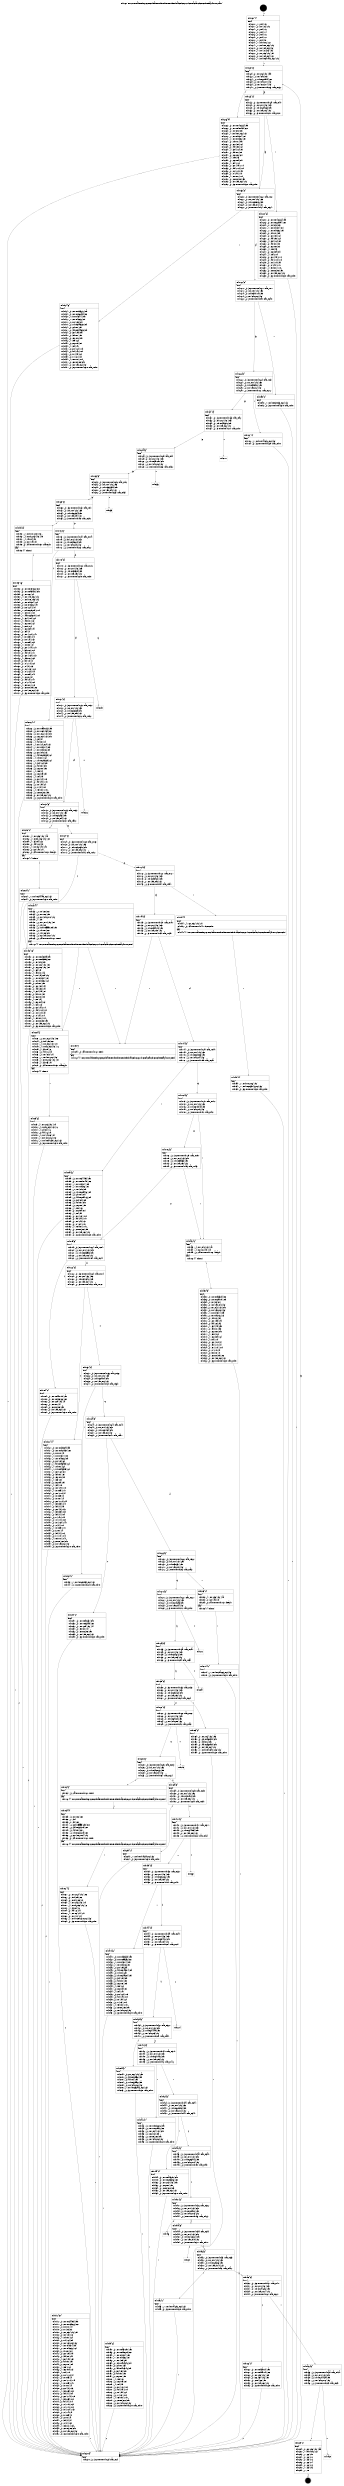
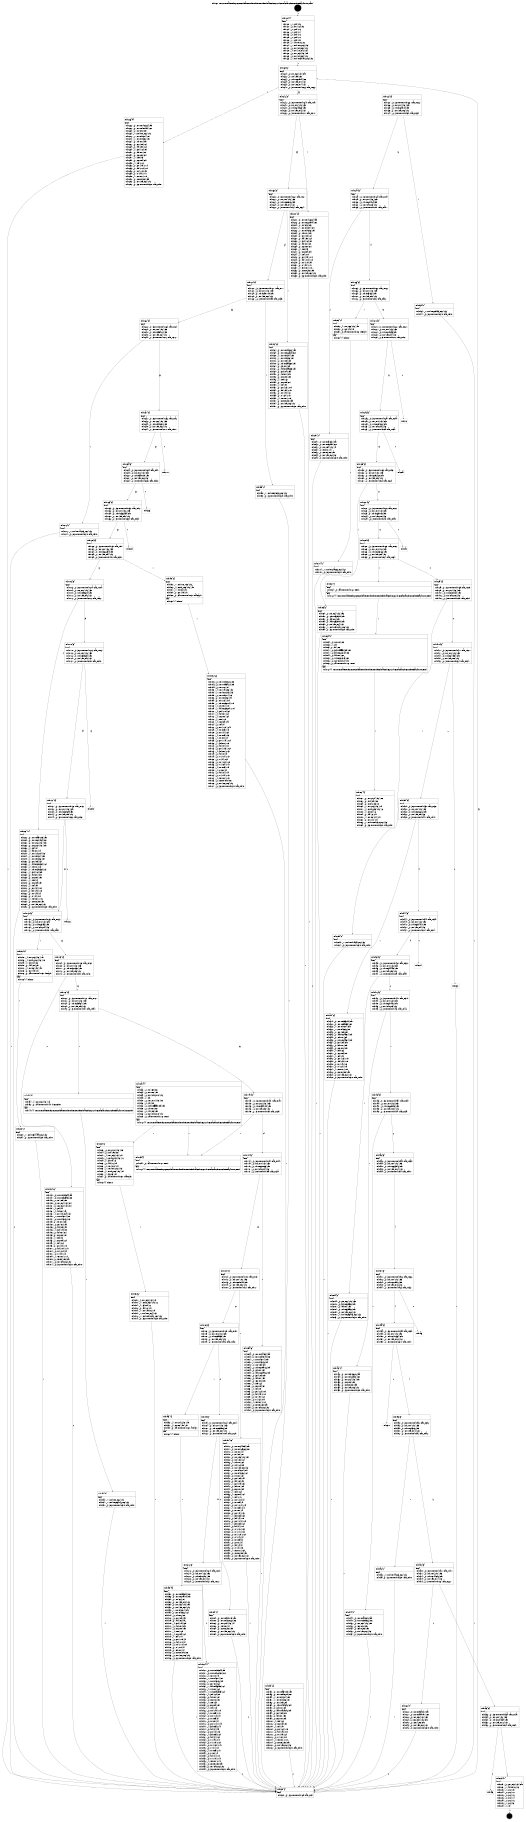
edge "0x4017cd [25]" -> "0x401ad3 [13]": now "0x4017cd [25]" -> "0x401f12 [150]"
edge "0x401818 [25]" -> "0x401831 [25]": removed, label "17"
edge "0x401e61 [46]" -> "0x40237e [5]": now "0x402334" -> "0x40237e [5]"
